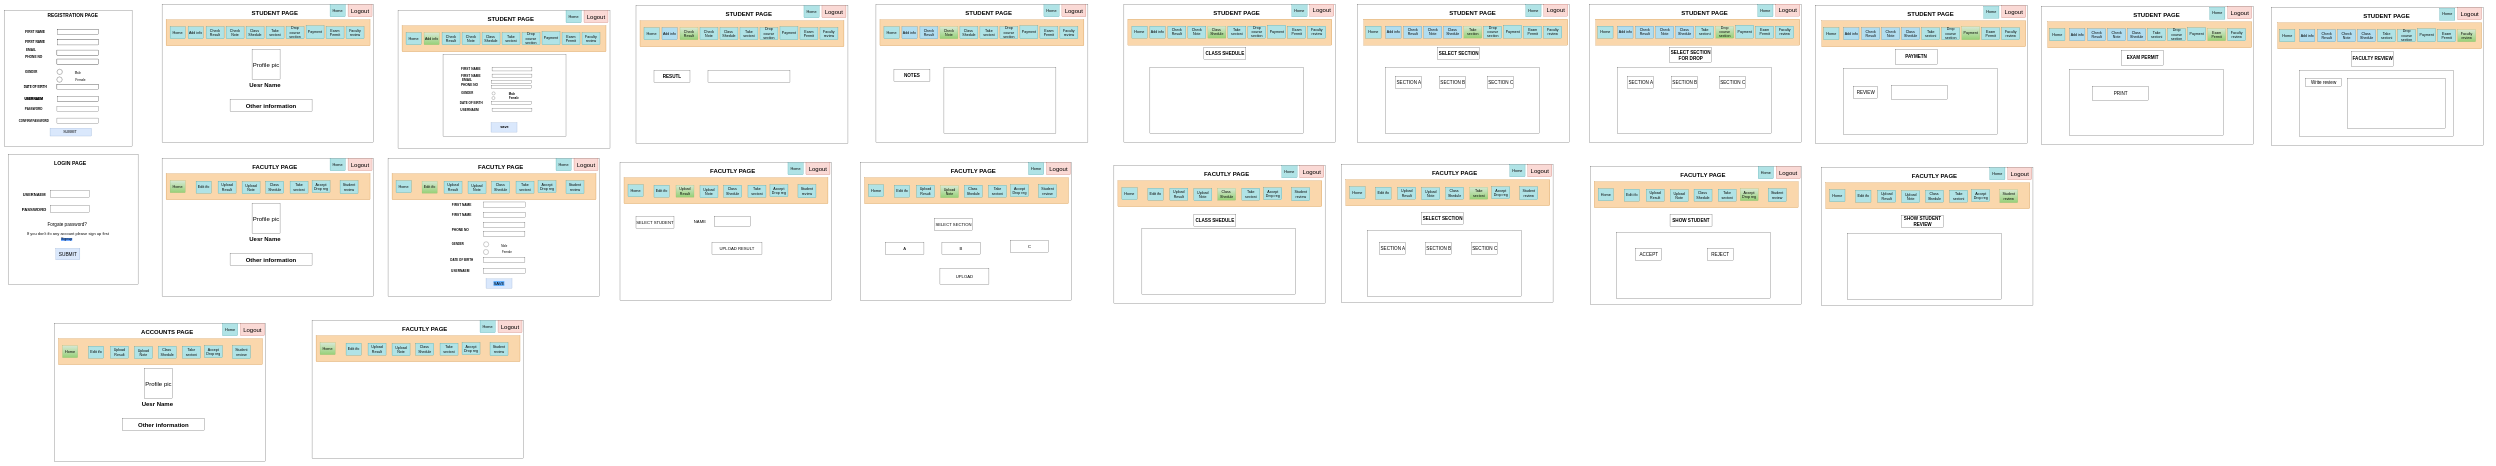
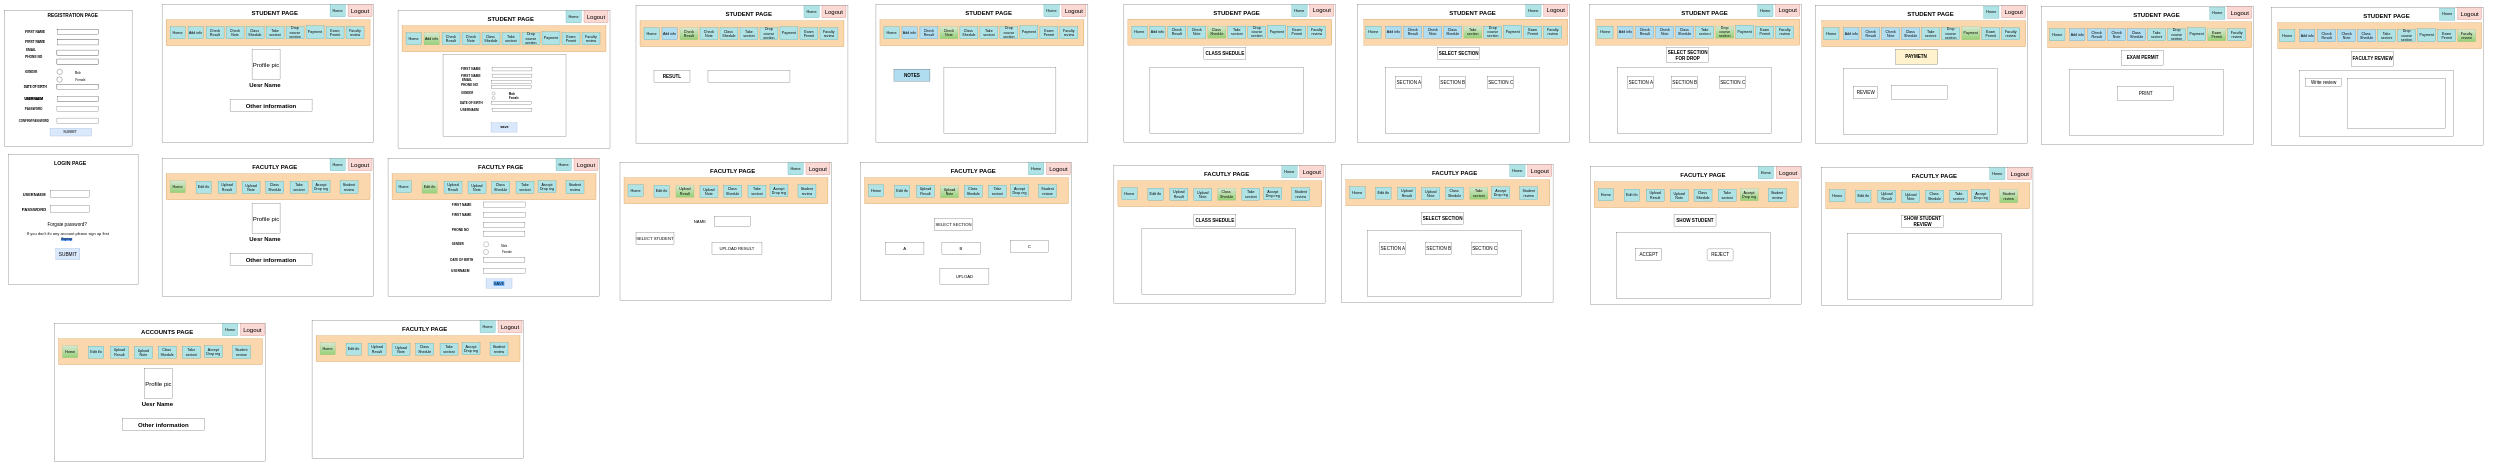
node "SELECT SECTION FOR DROP": moved (1691, 55) -> (1688, 55)
node "PAYMETN": fillcolor #ffffff -> #fff2cc
node "NOTES": fillcolor #ffffff -> #b1ddf0
node "PRINT": moved (2121, 94) -> (2146, 94)
node "SHOW STUDENT": moved (1691, 221) -> (1695, 221)
node "SELECT STUDENT": moved (655, 223) -> (655, 239)
node "REJECT": shape rectangle -> rounded rectangle
